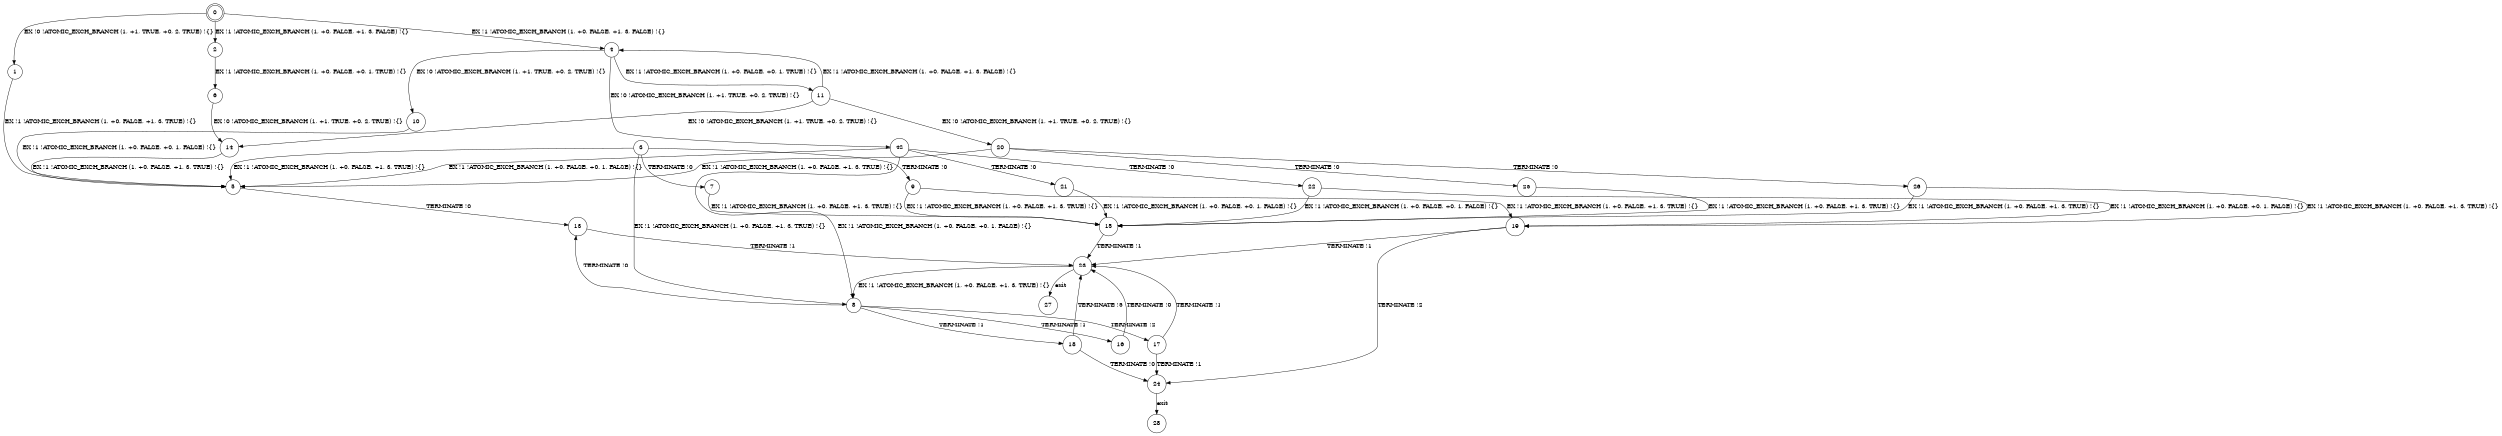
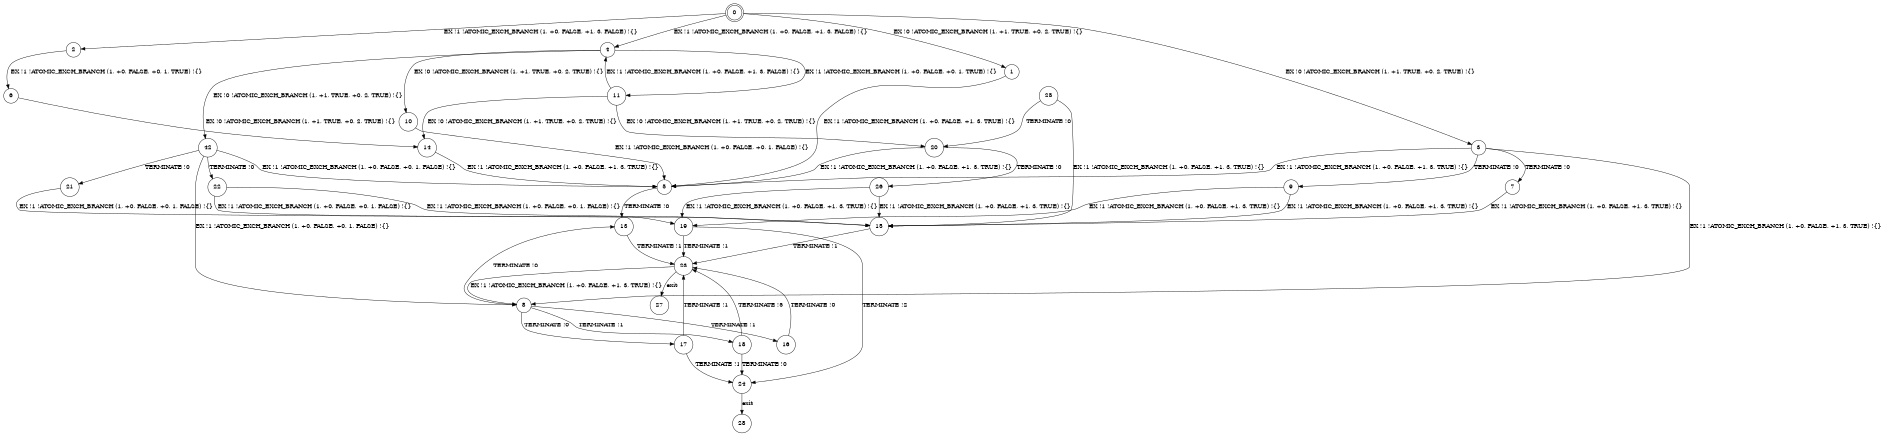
edge "0" -> "3": added, label "EX !0 !ATOMIC_EXCH_BRANCH (1, +1, TRUE, +0, 2, TRUE) !{}"
edge "20" -> "25": reversed
edge "8" -> "17": label "TERMINATE !2" -> "TERMINATE !0"
